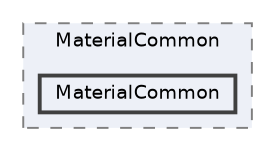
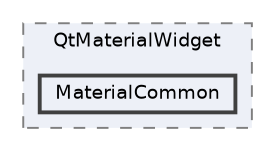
cluster "MaterialCommon": label "MaterialCommon" -> "QtMaterialWidget"
